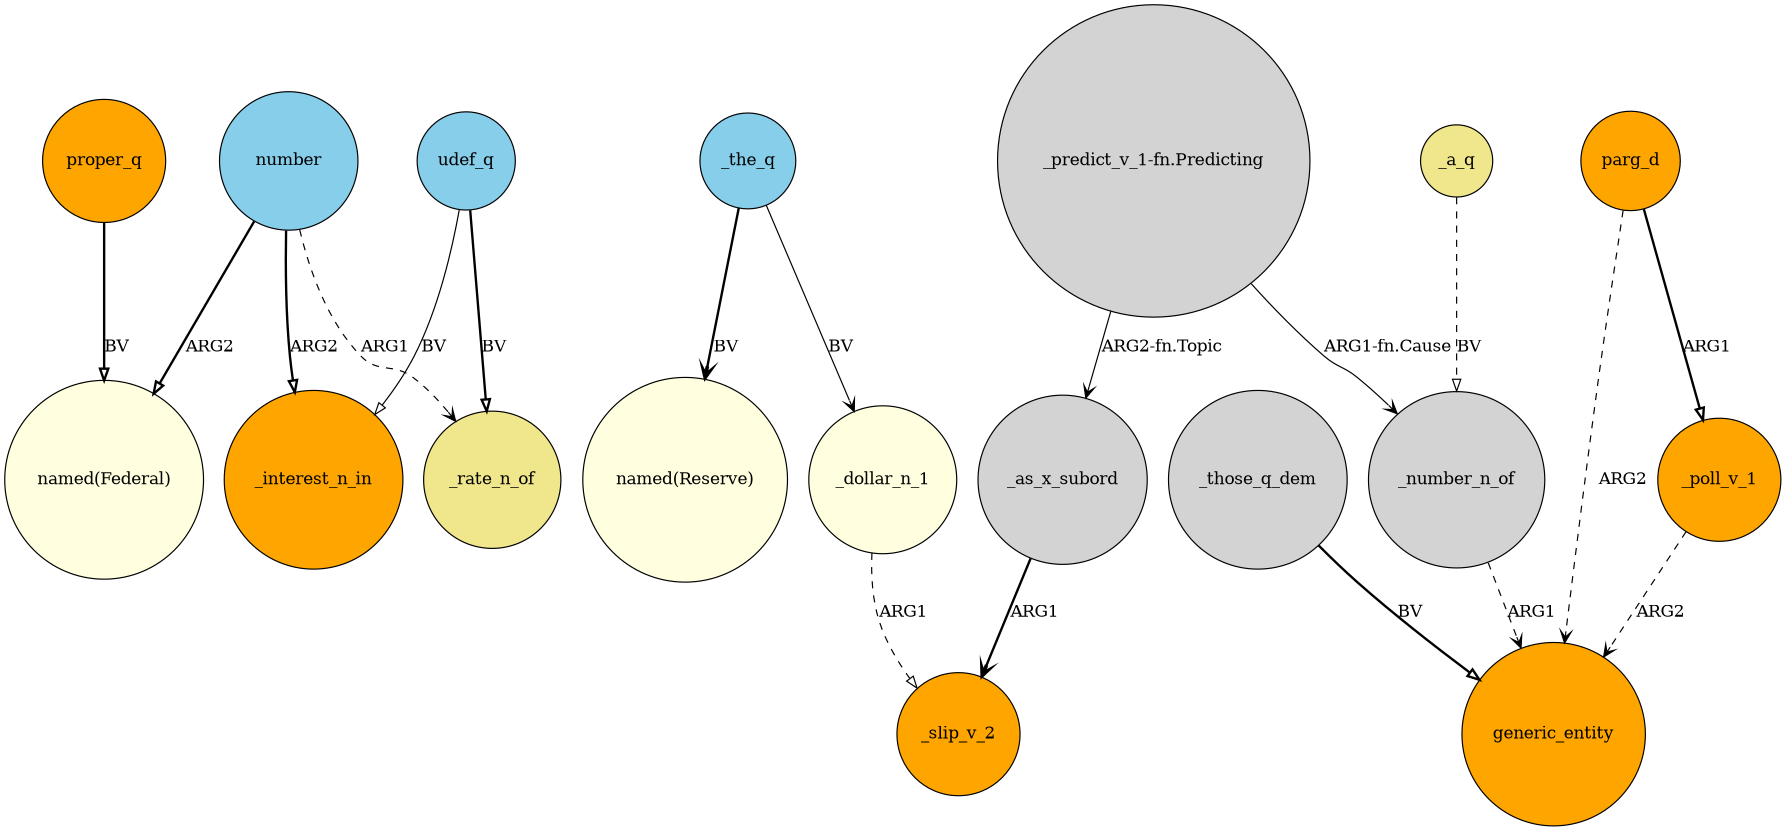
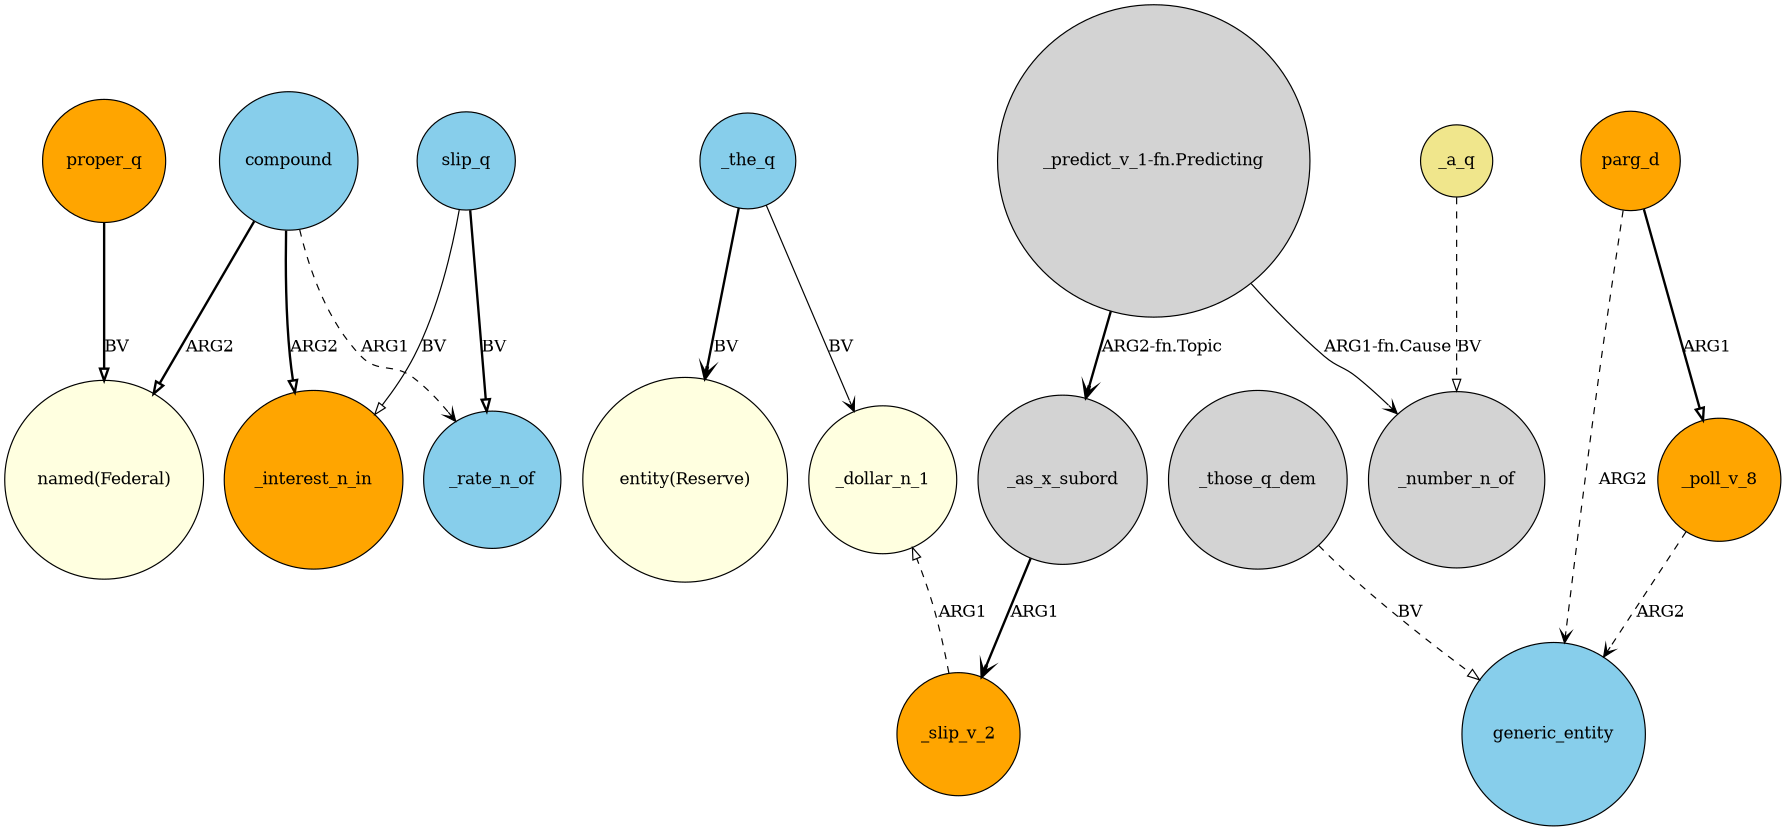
node "number": label "number" -> "compound"
node "udef_q": label "udef_q" -> "slip_q"
edge "_predict_v_1-fn.Predicting" -> "_as_x_subord": style solid -> bold
node "_rate_n_of": fillcolor khaki -> skyblue
node "named(Reserve)": label "named(Reserve)" -> "entity(Reserve)"
node "_poll_v_1": label "_poll_v_1" -> "_poll_v_8"
edge "_number_n_of" -> "generic_entity": removed, label "ARG1"
edge "_those_q_dem" -> "generic_entity": style bold -> dashed
edge "_dollar_n_1" -> "_slip_v_2": reversed
node "generic_entity": fillcolor orange -> skyblue
